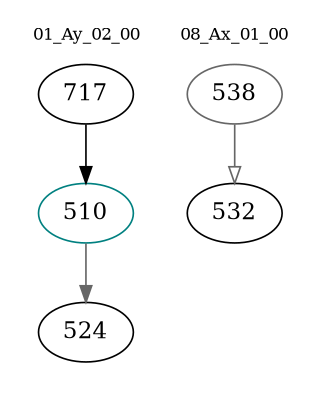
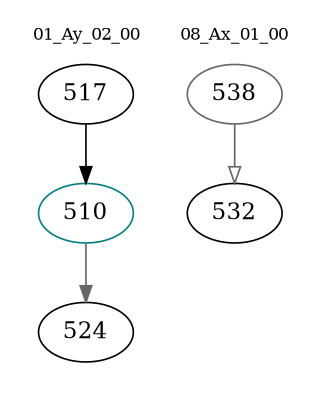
node "717": label "717" -> "517"
